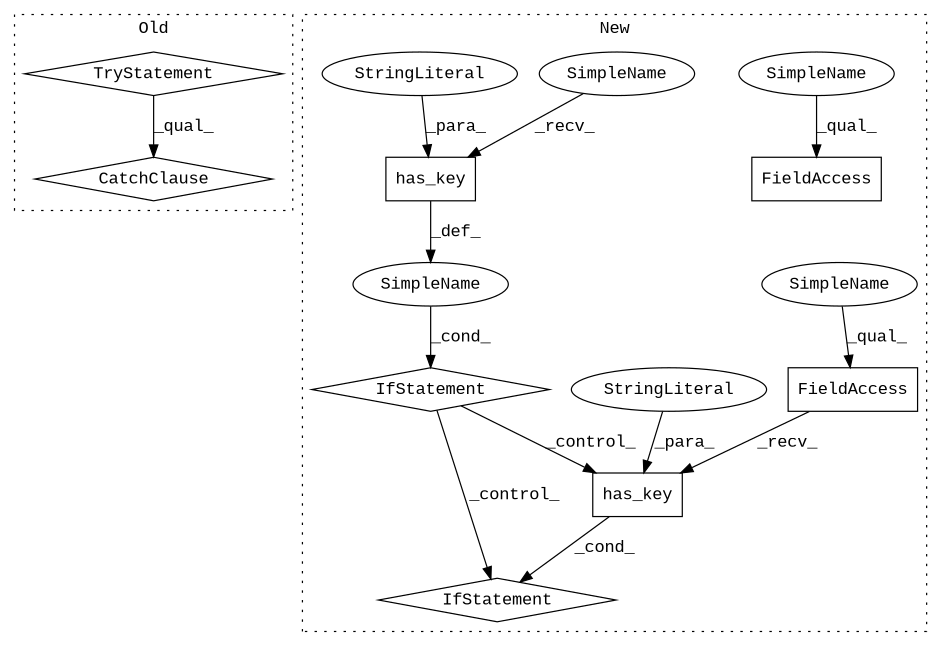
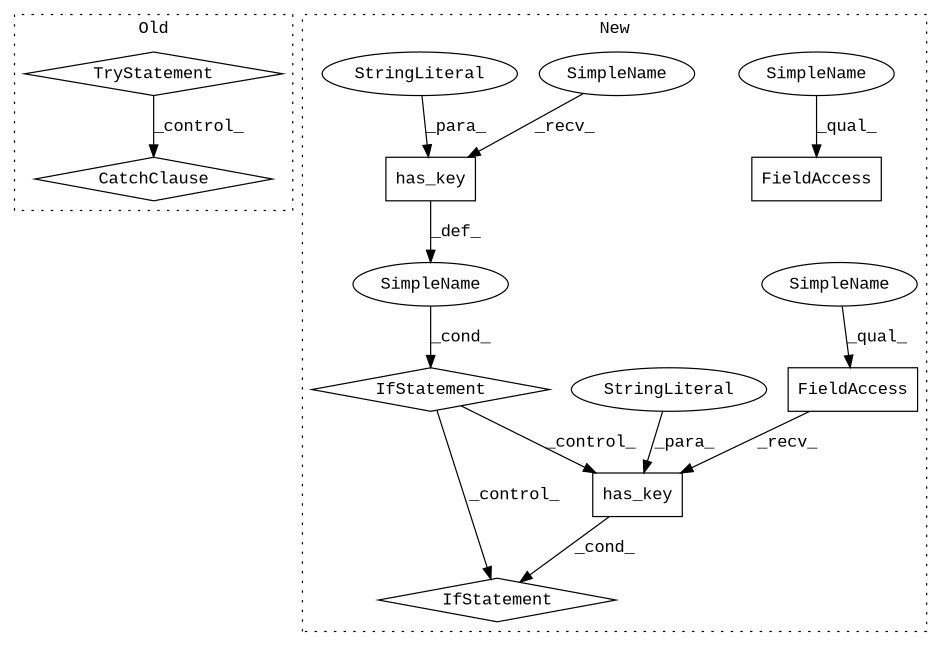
edge "TryStatement" -> "CatchClause": label "_qual_" -> "_control_"
